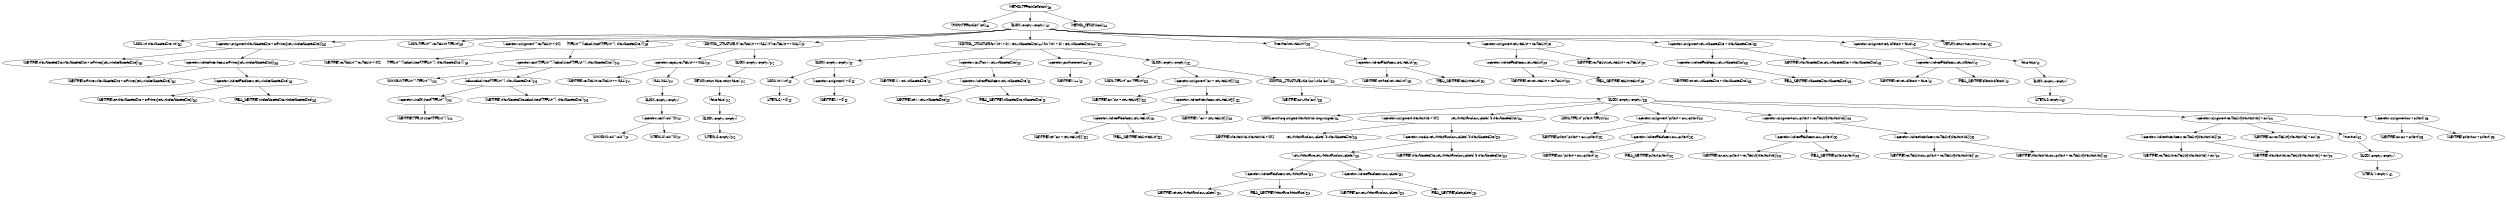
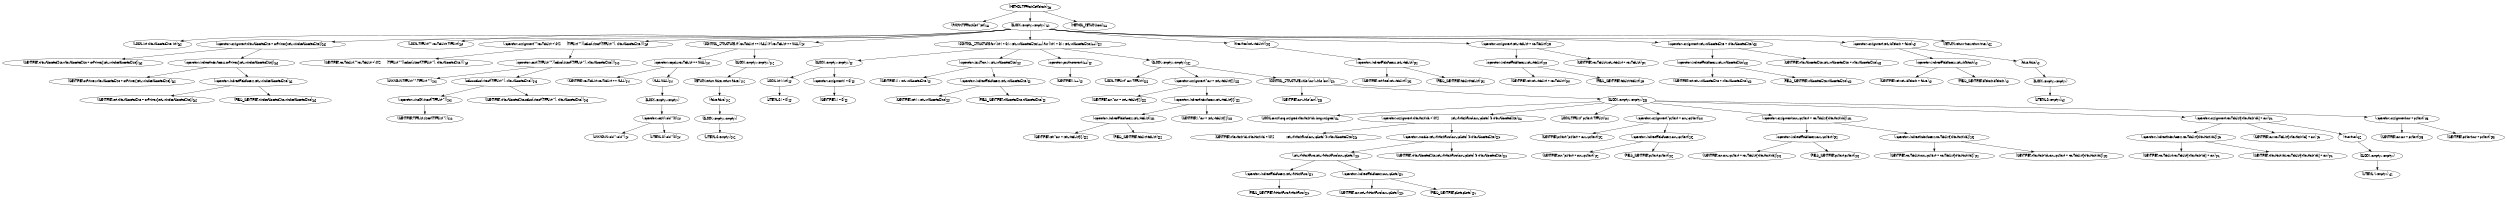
node "(IDENTIFIER,set,set->fnHashFunc(cur->pData))": removed
